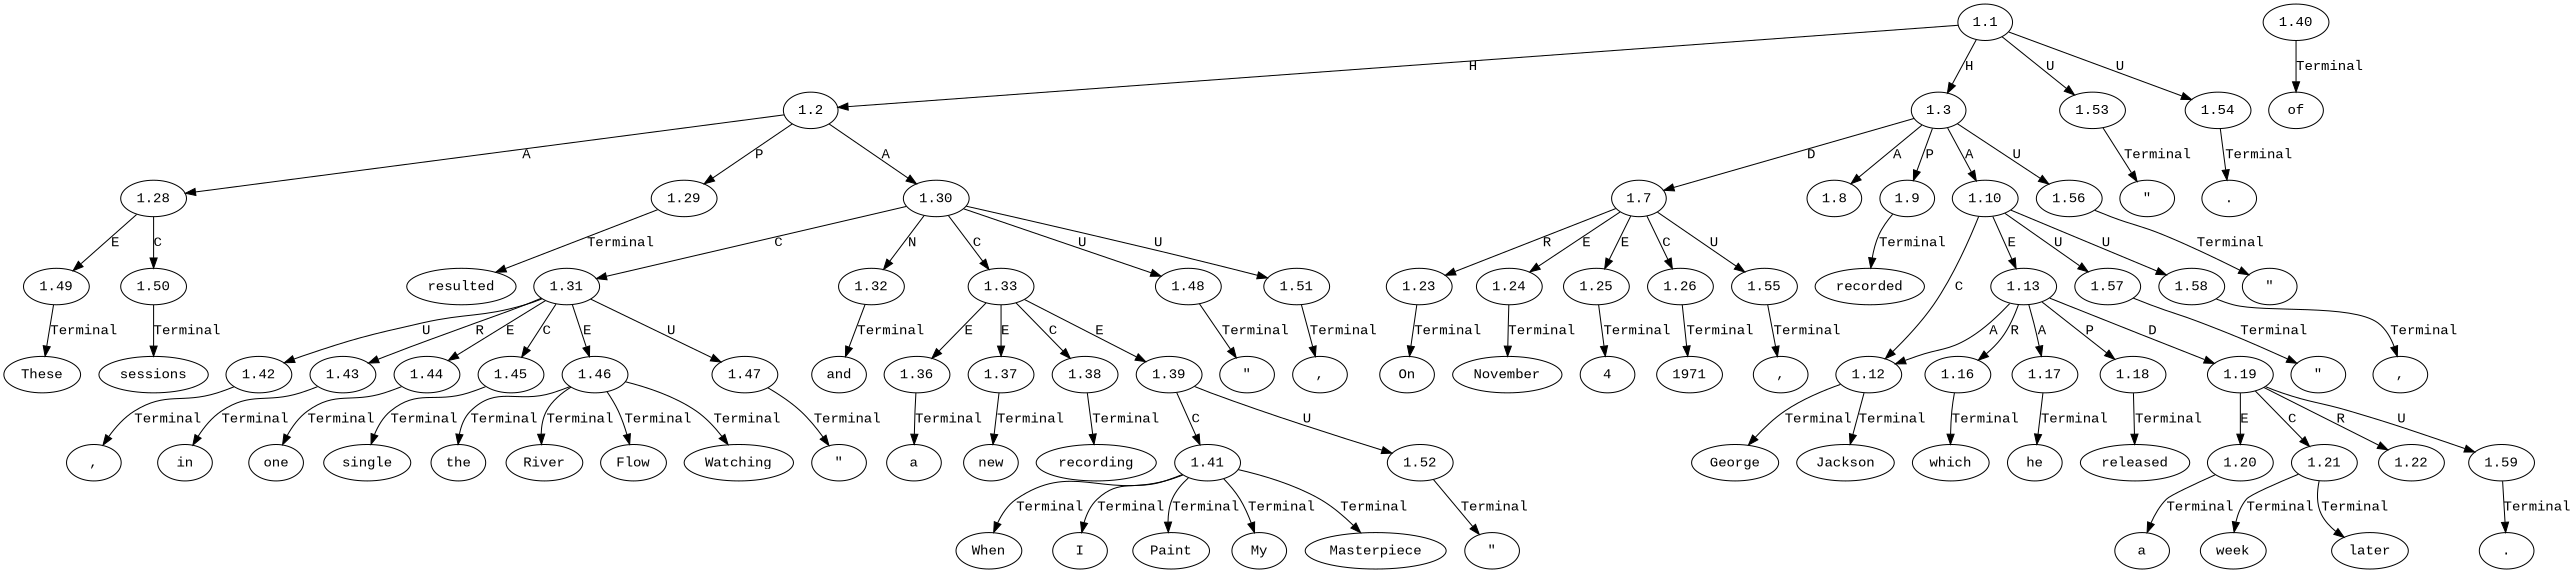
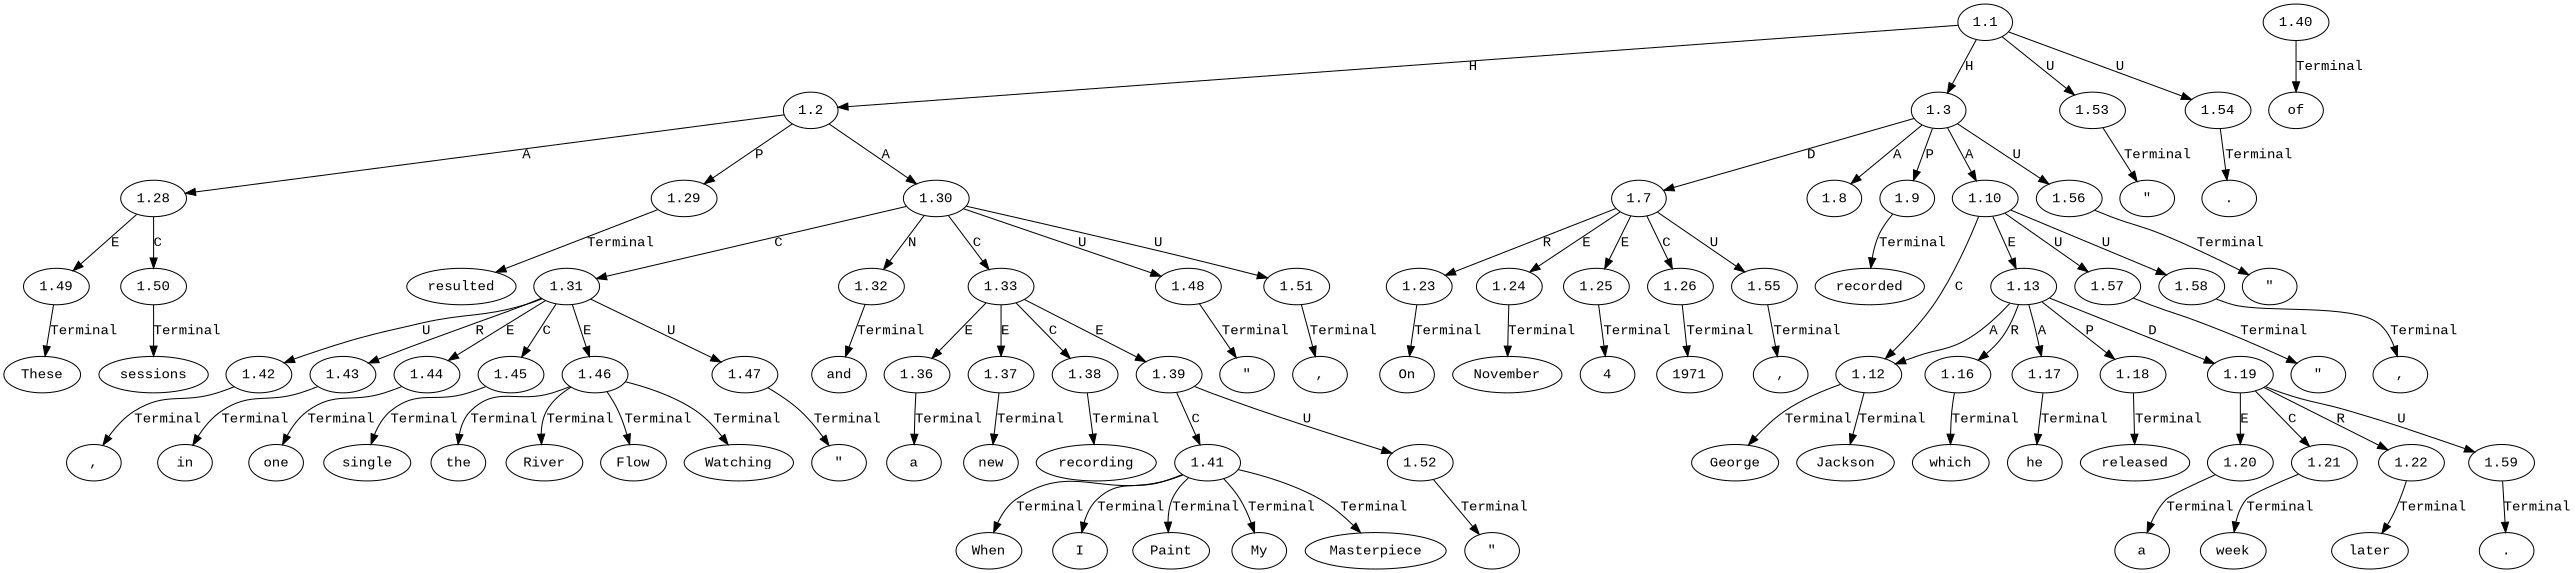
edge "1.21" -> "later": now "1.22" -> "later"
